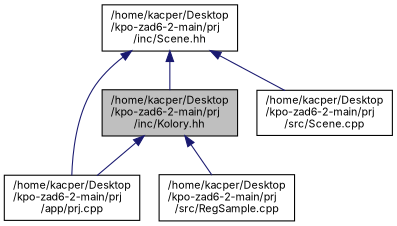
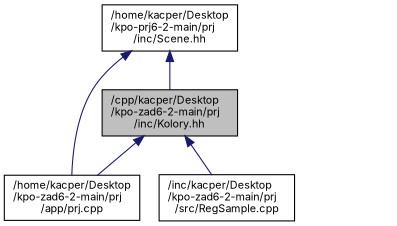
node "/home/kacper/Desktop /kpo-zad6-2-main/prj /inc/Scene.hh": label "/home/kacper/Desktop /kpo-zad6-2-main/prj /inc/Scene.hh" -> "/home/kacper/Desktop /kpo-prj6-2-main/prj /inc/Scene.hh"
node "/home/kacper/Desktop /kpo-zad6-2-main/prj /inc/Kolory.hh": label "/home/kacper/Desktop /kpo-zad6-2-main/prj /inc/Kolory.hh" -> "/cpp/kacper/Desktop /kpo-zad6-2-main/prj /inc/Kolory.hh"
node "/home/kacper/Desktop /kpo-zad6-2-main/prj /src/Scene.cpp": removed
node "/home/kacper/Desktop /kpo-zad6-2-main/prj /src/RegSample.cpp": label "/home/kacper/Desktop /kpo-zad6-2-main/prj /src/RegSample.cpp" -> "/inc/kacper/Desktop /kpo-zad6-2-main/prj /src/RegSample.cpp"
